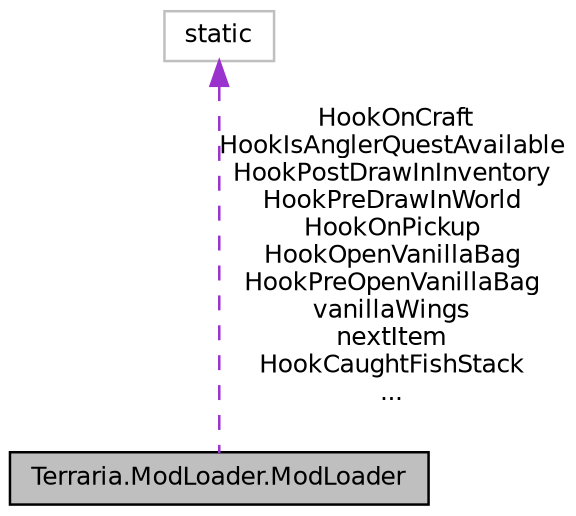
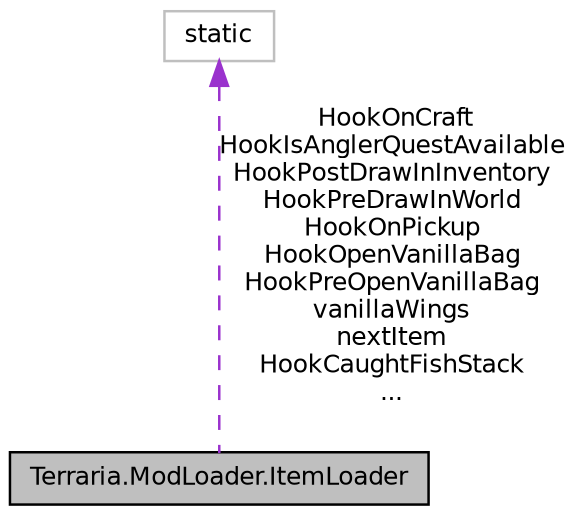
node "Terraria.ModLoader.ModLoader": label "Terraria.ModLoader.ModLoader" -> "Terraria.ModLoader.ItemLoader"
